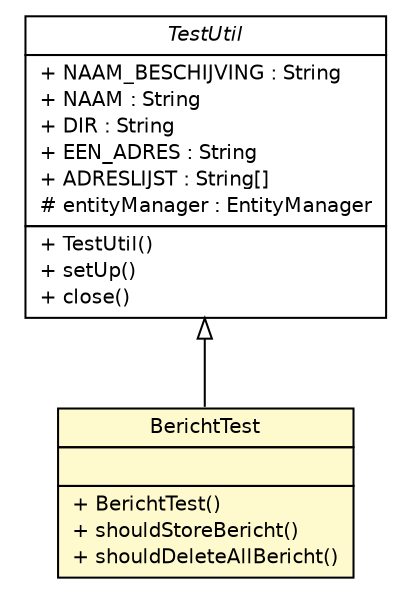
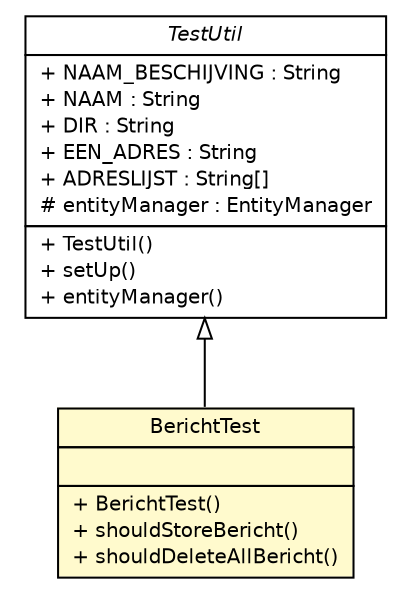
node "TestUtil": text "+ close()" -> "+ entityManager()"
